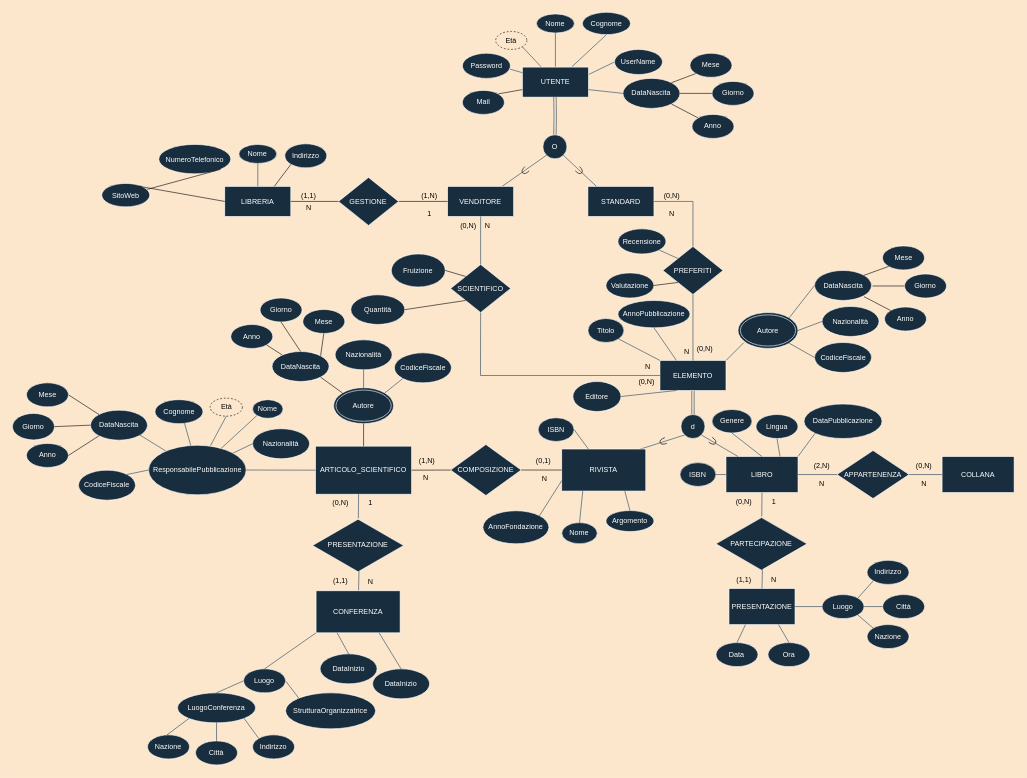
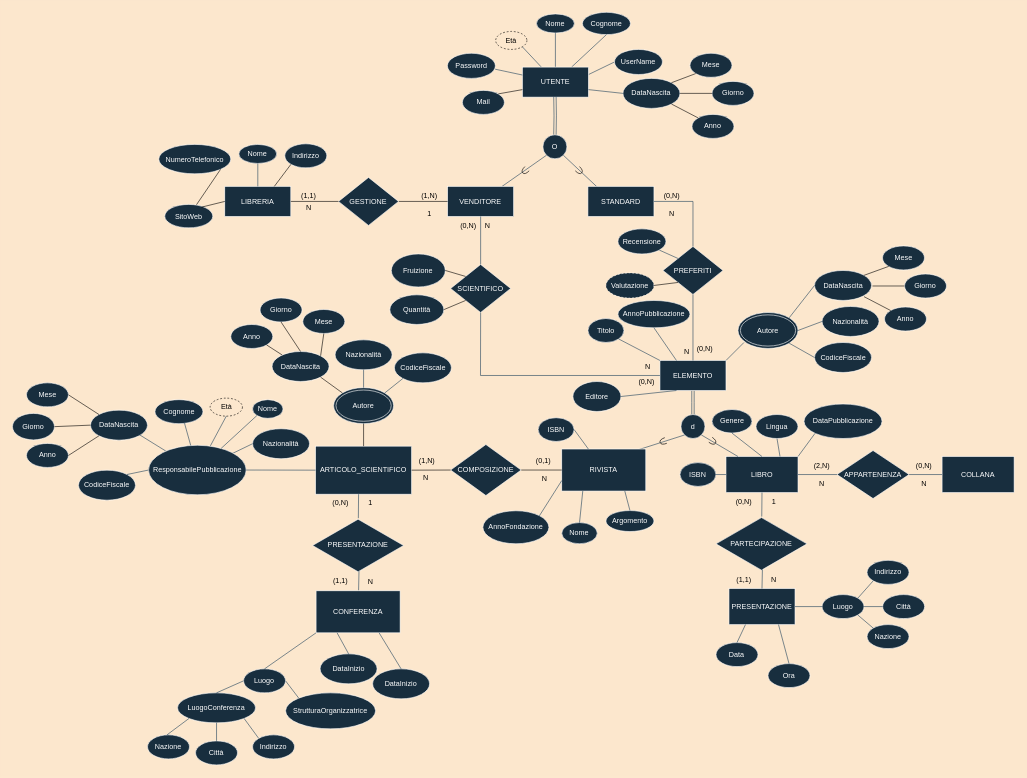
node "Password": moved (486, 66) -> (471, 66)
node "SitoWeb": moved (126, 195) -> (189, 216)
node "Valutazione": style solid -> dashed
node "Quantità": moved (378, 309) -> (417, 309)
node "Ora": moved (789, 654) -> (789, 675)
